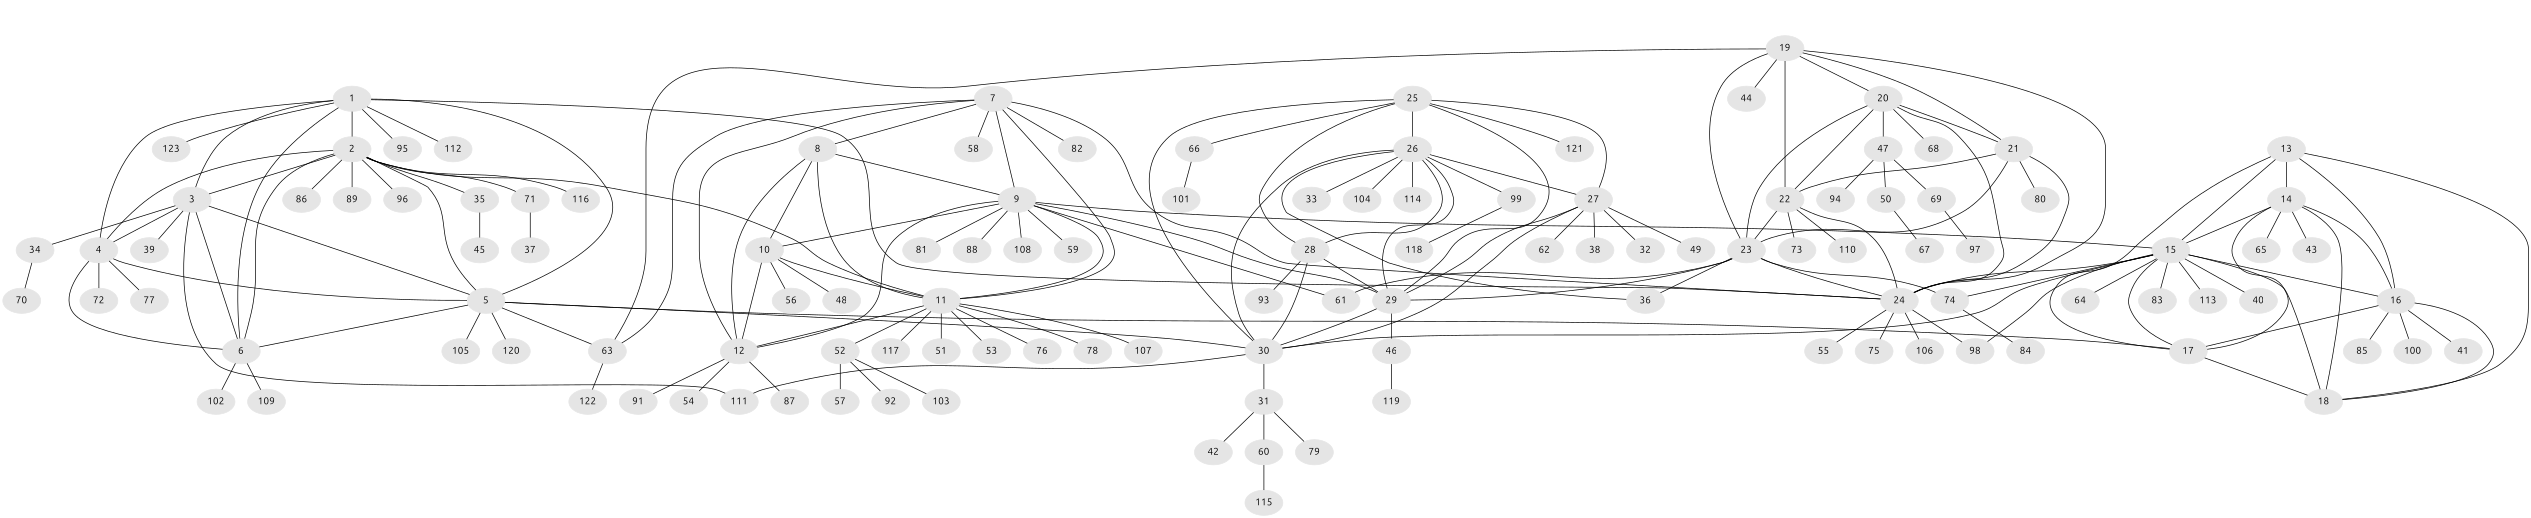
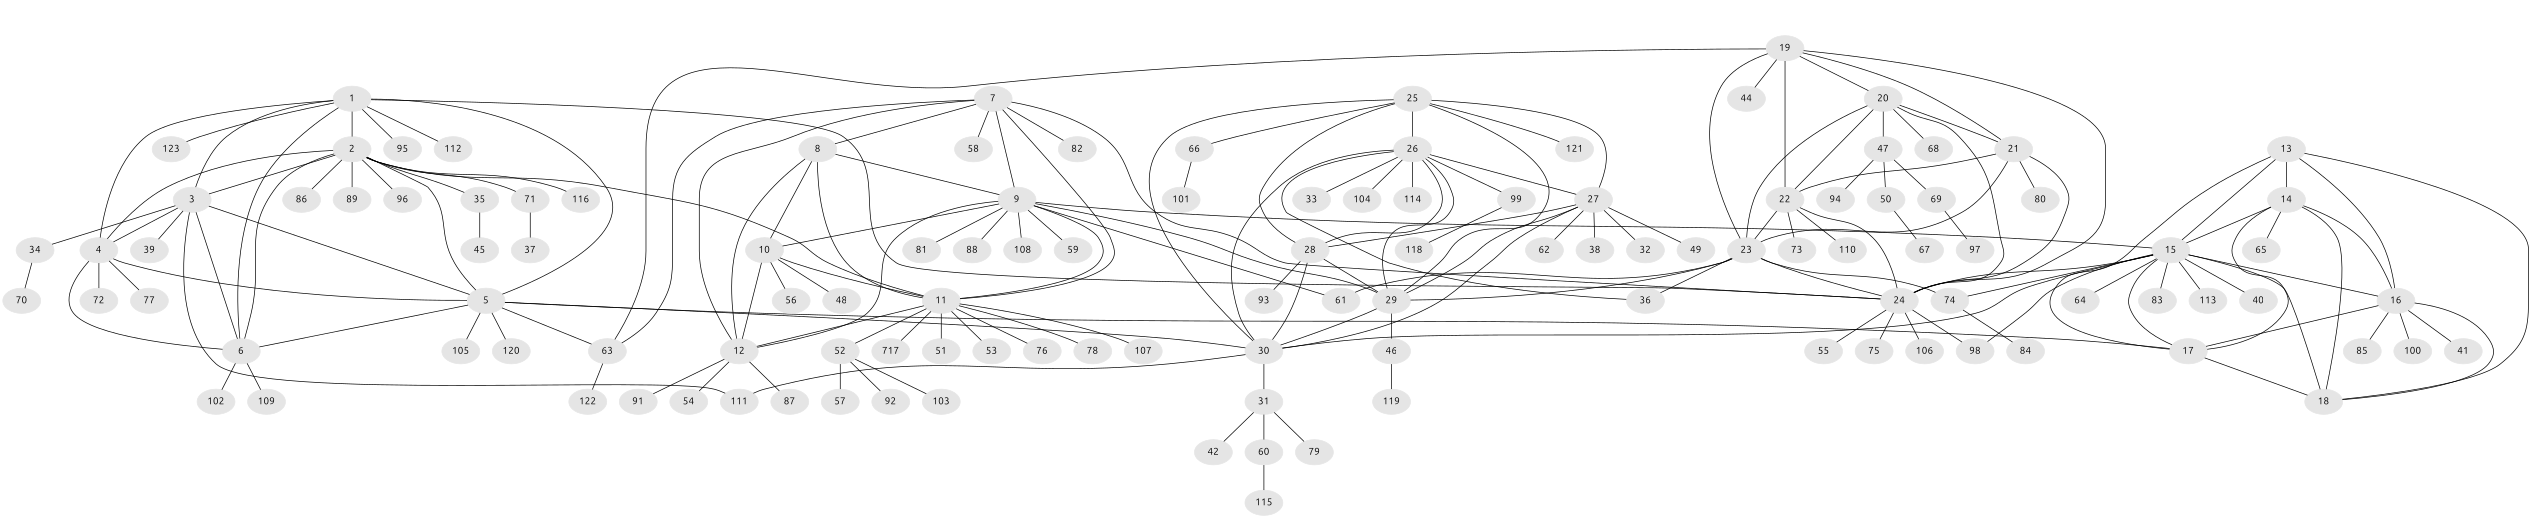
edge "27" -- "28": added
node "43": removed
node "117": label "117" -> "717"
